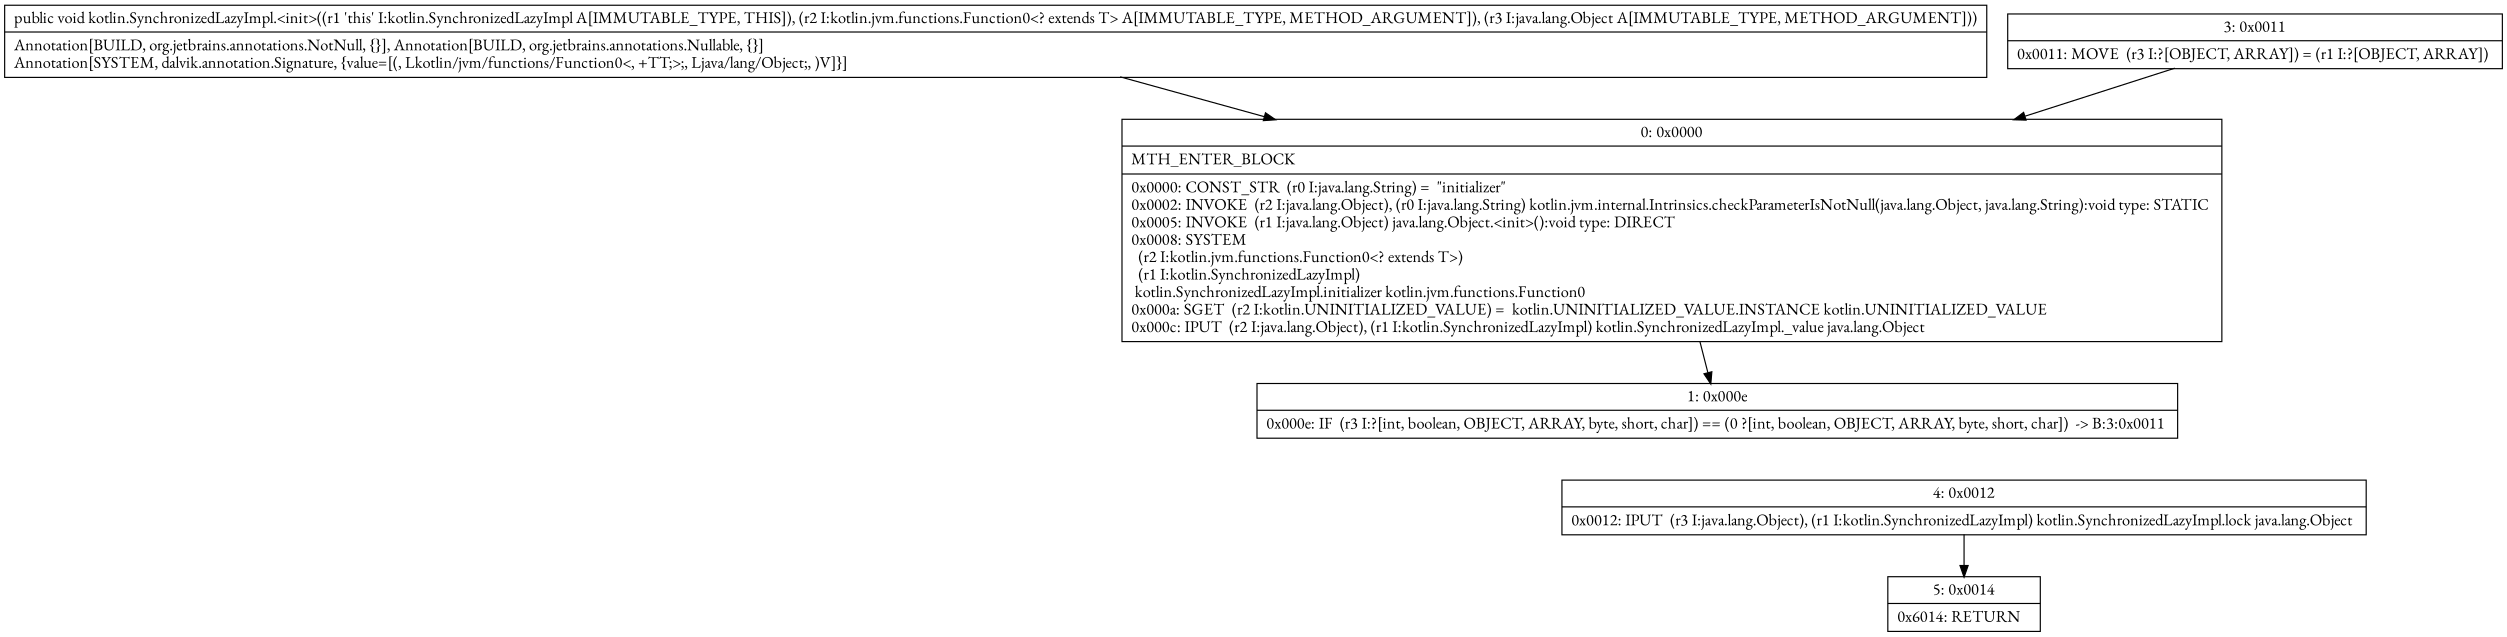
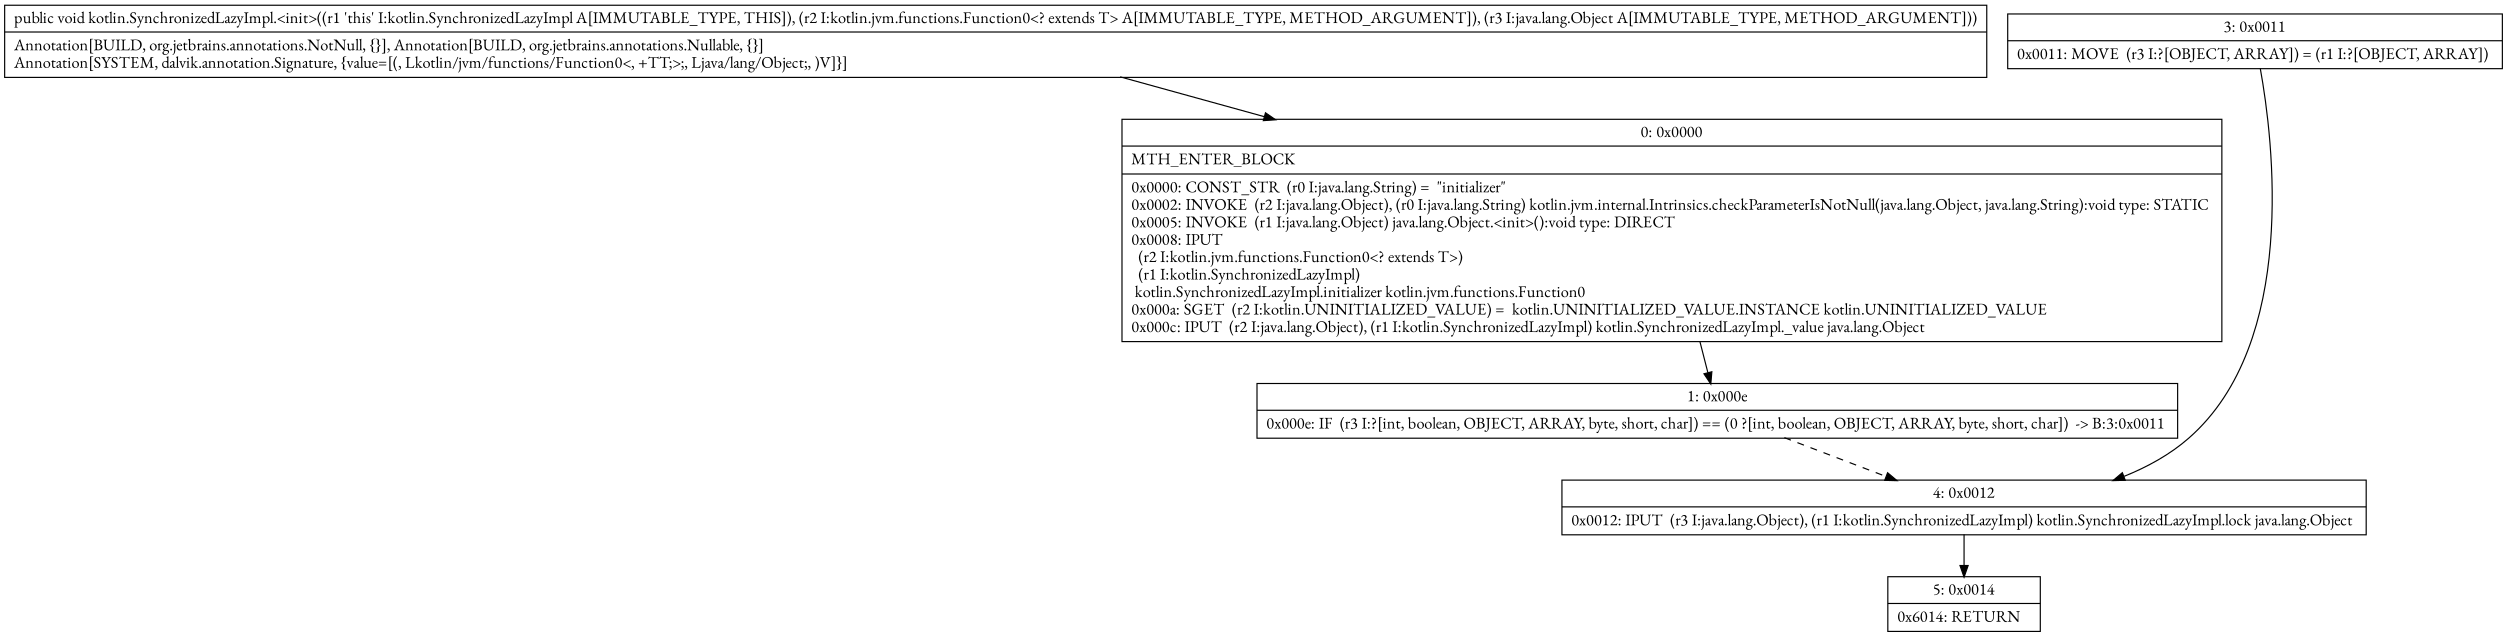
edge "3: 0x0011" -> "0: 0x0000": now "3: 0x0011" -> "4: 0x0012"
node "0: 0x0000": text "0x0008: SYSTEM" -> "0x0008: IPUT"
edge "1: 0x000e" -> "4: 0x0012": added
